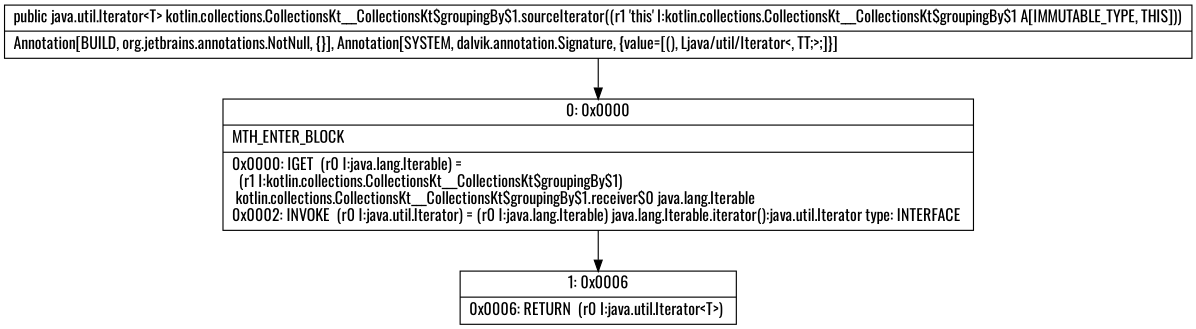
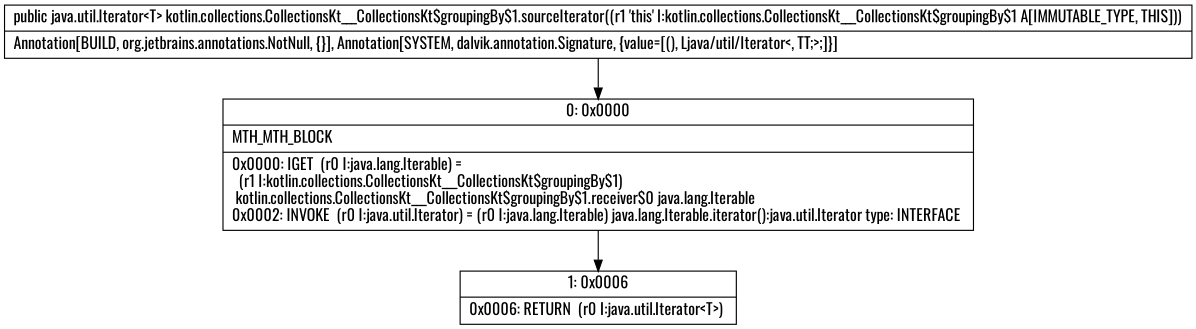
node "0: 0x0000": text "MTH_ENTER_BLOCK" -> "MTH_MTH_BLOCK"
